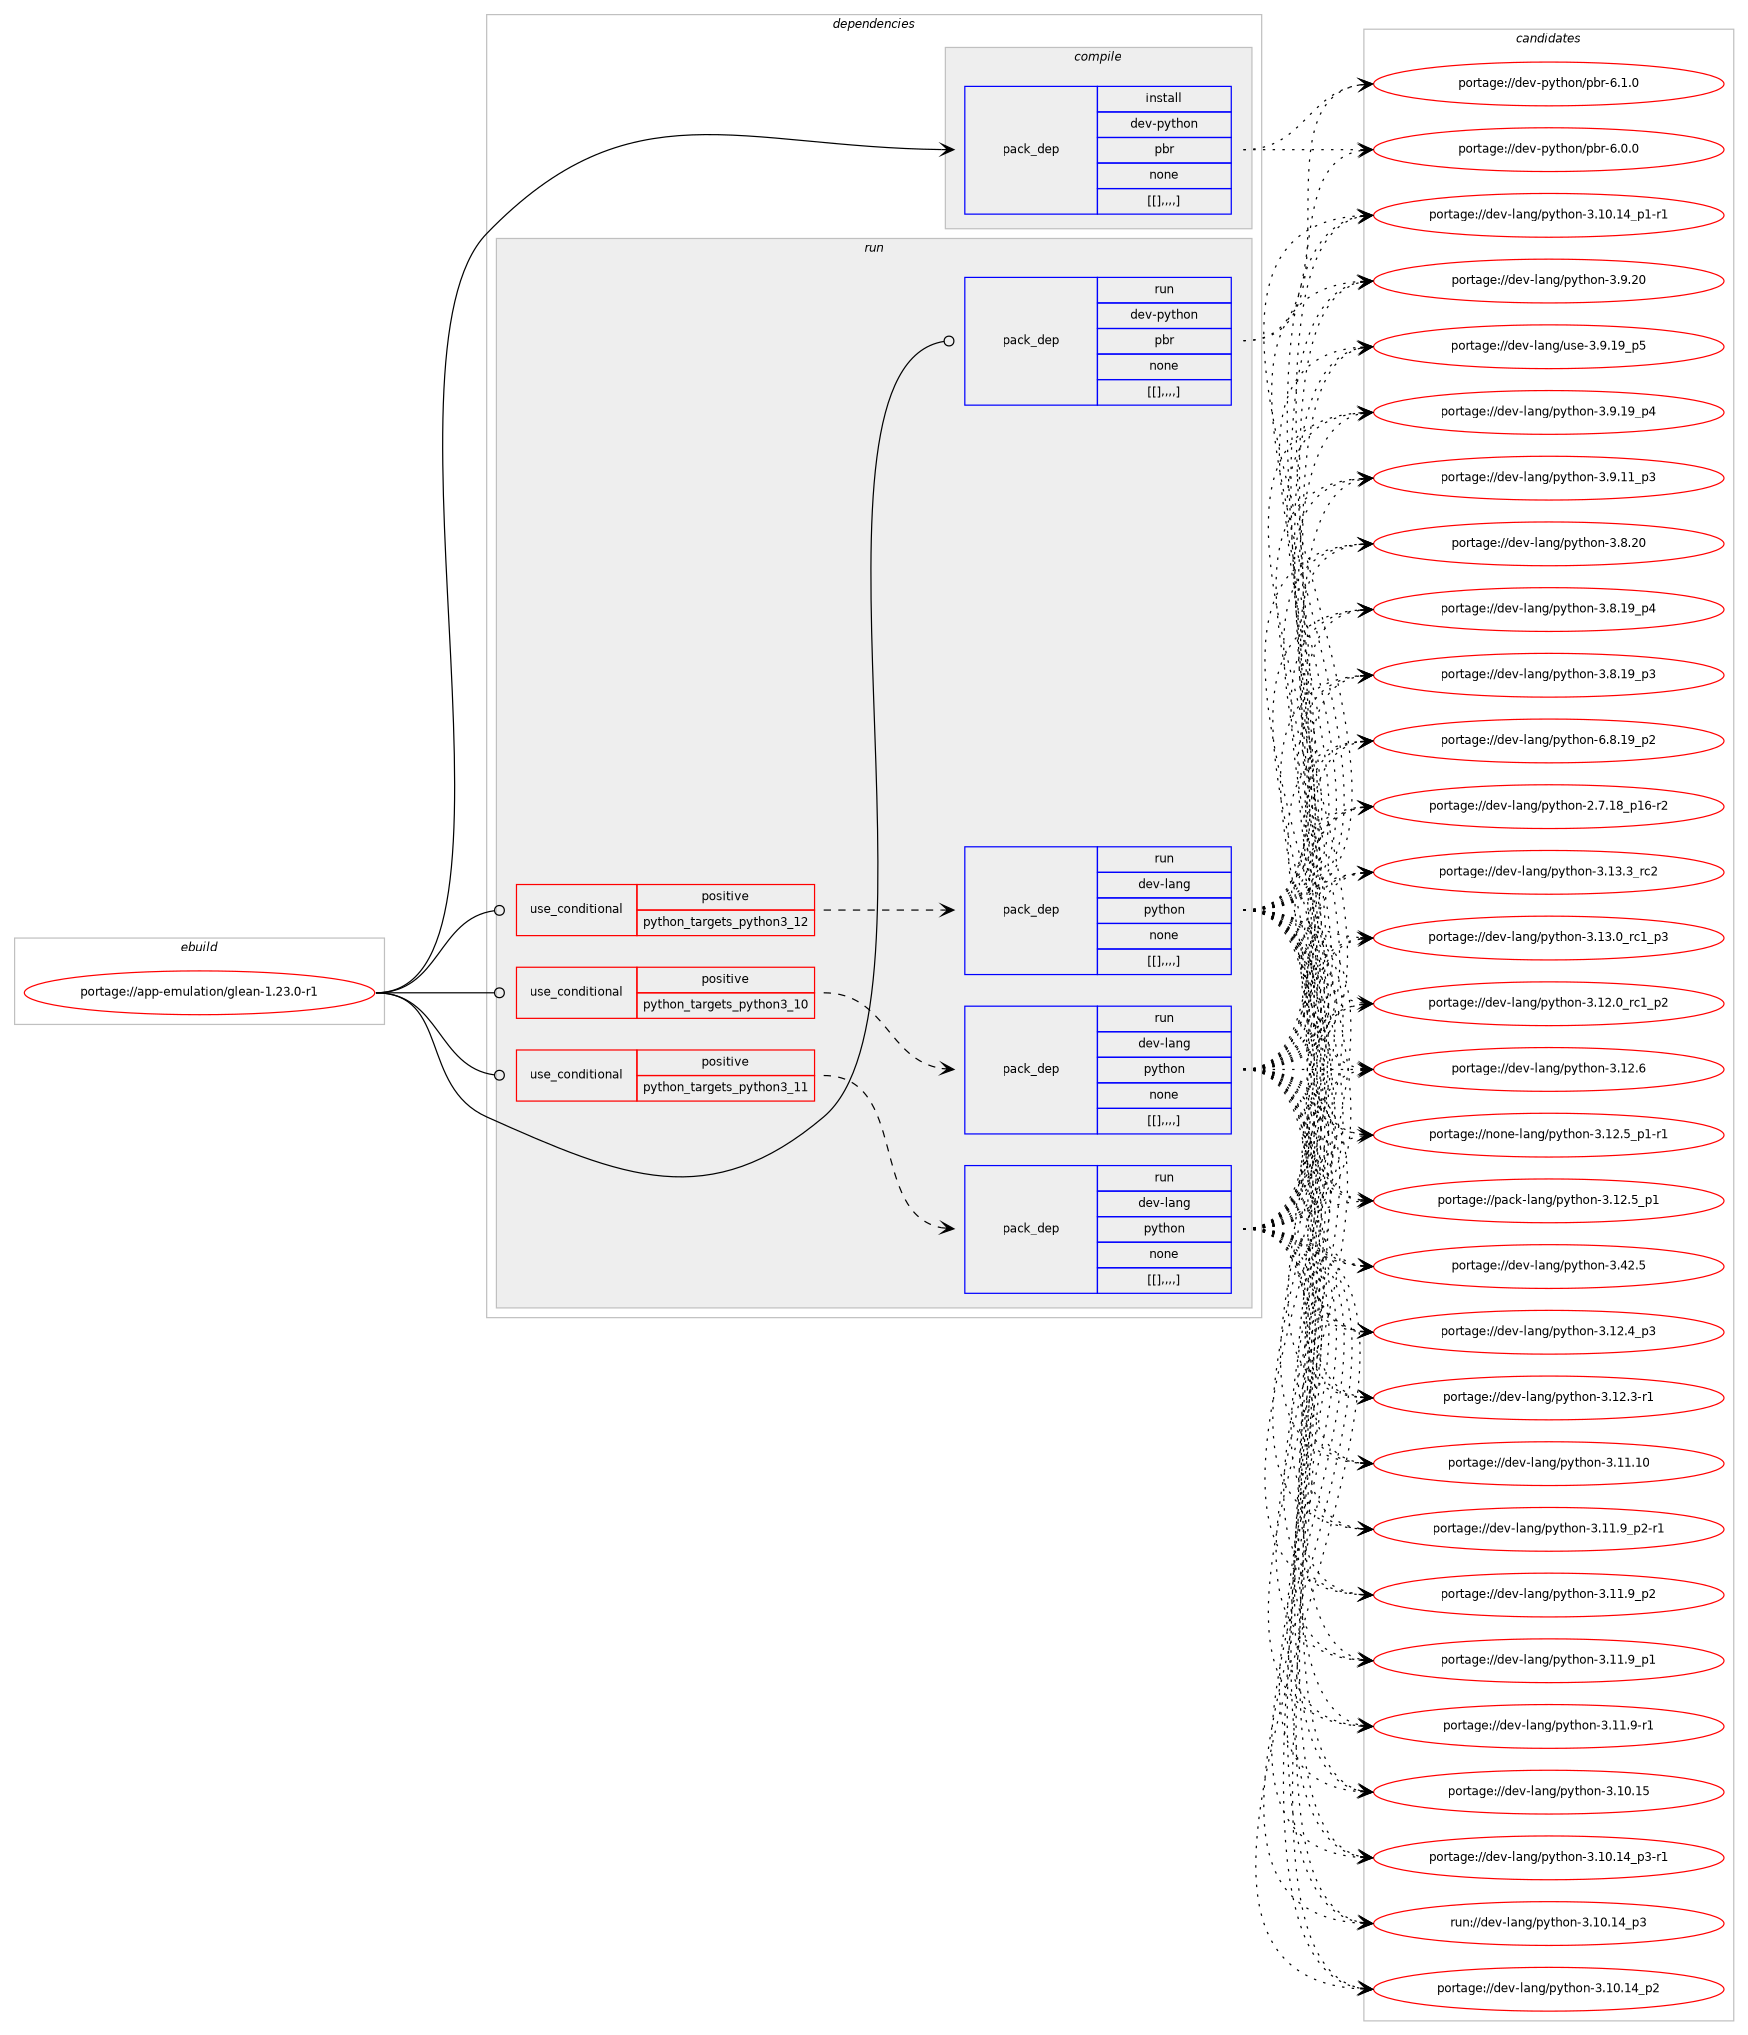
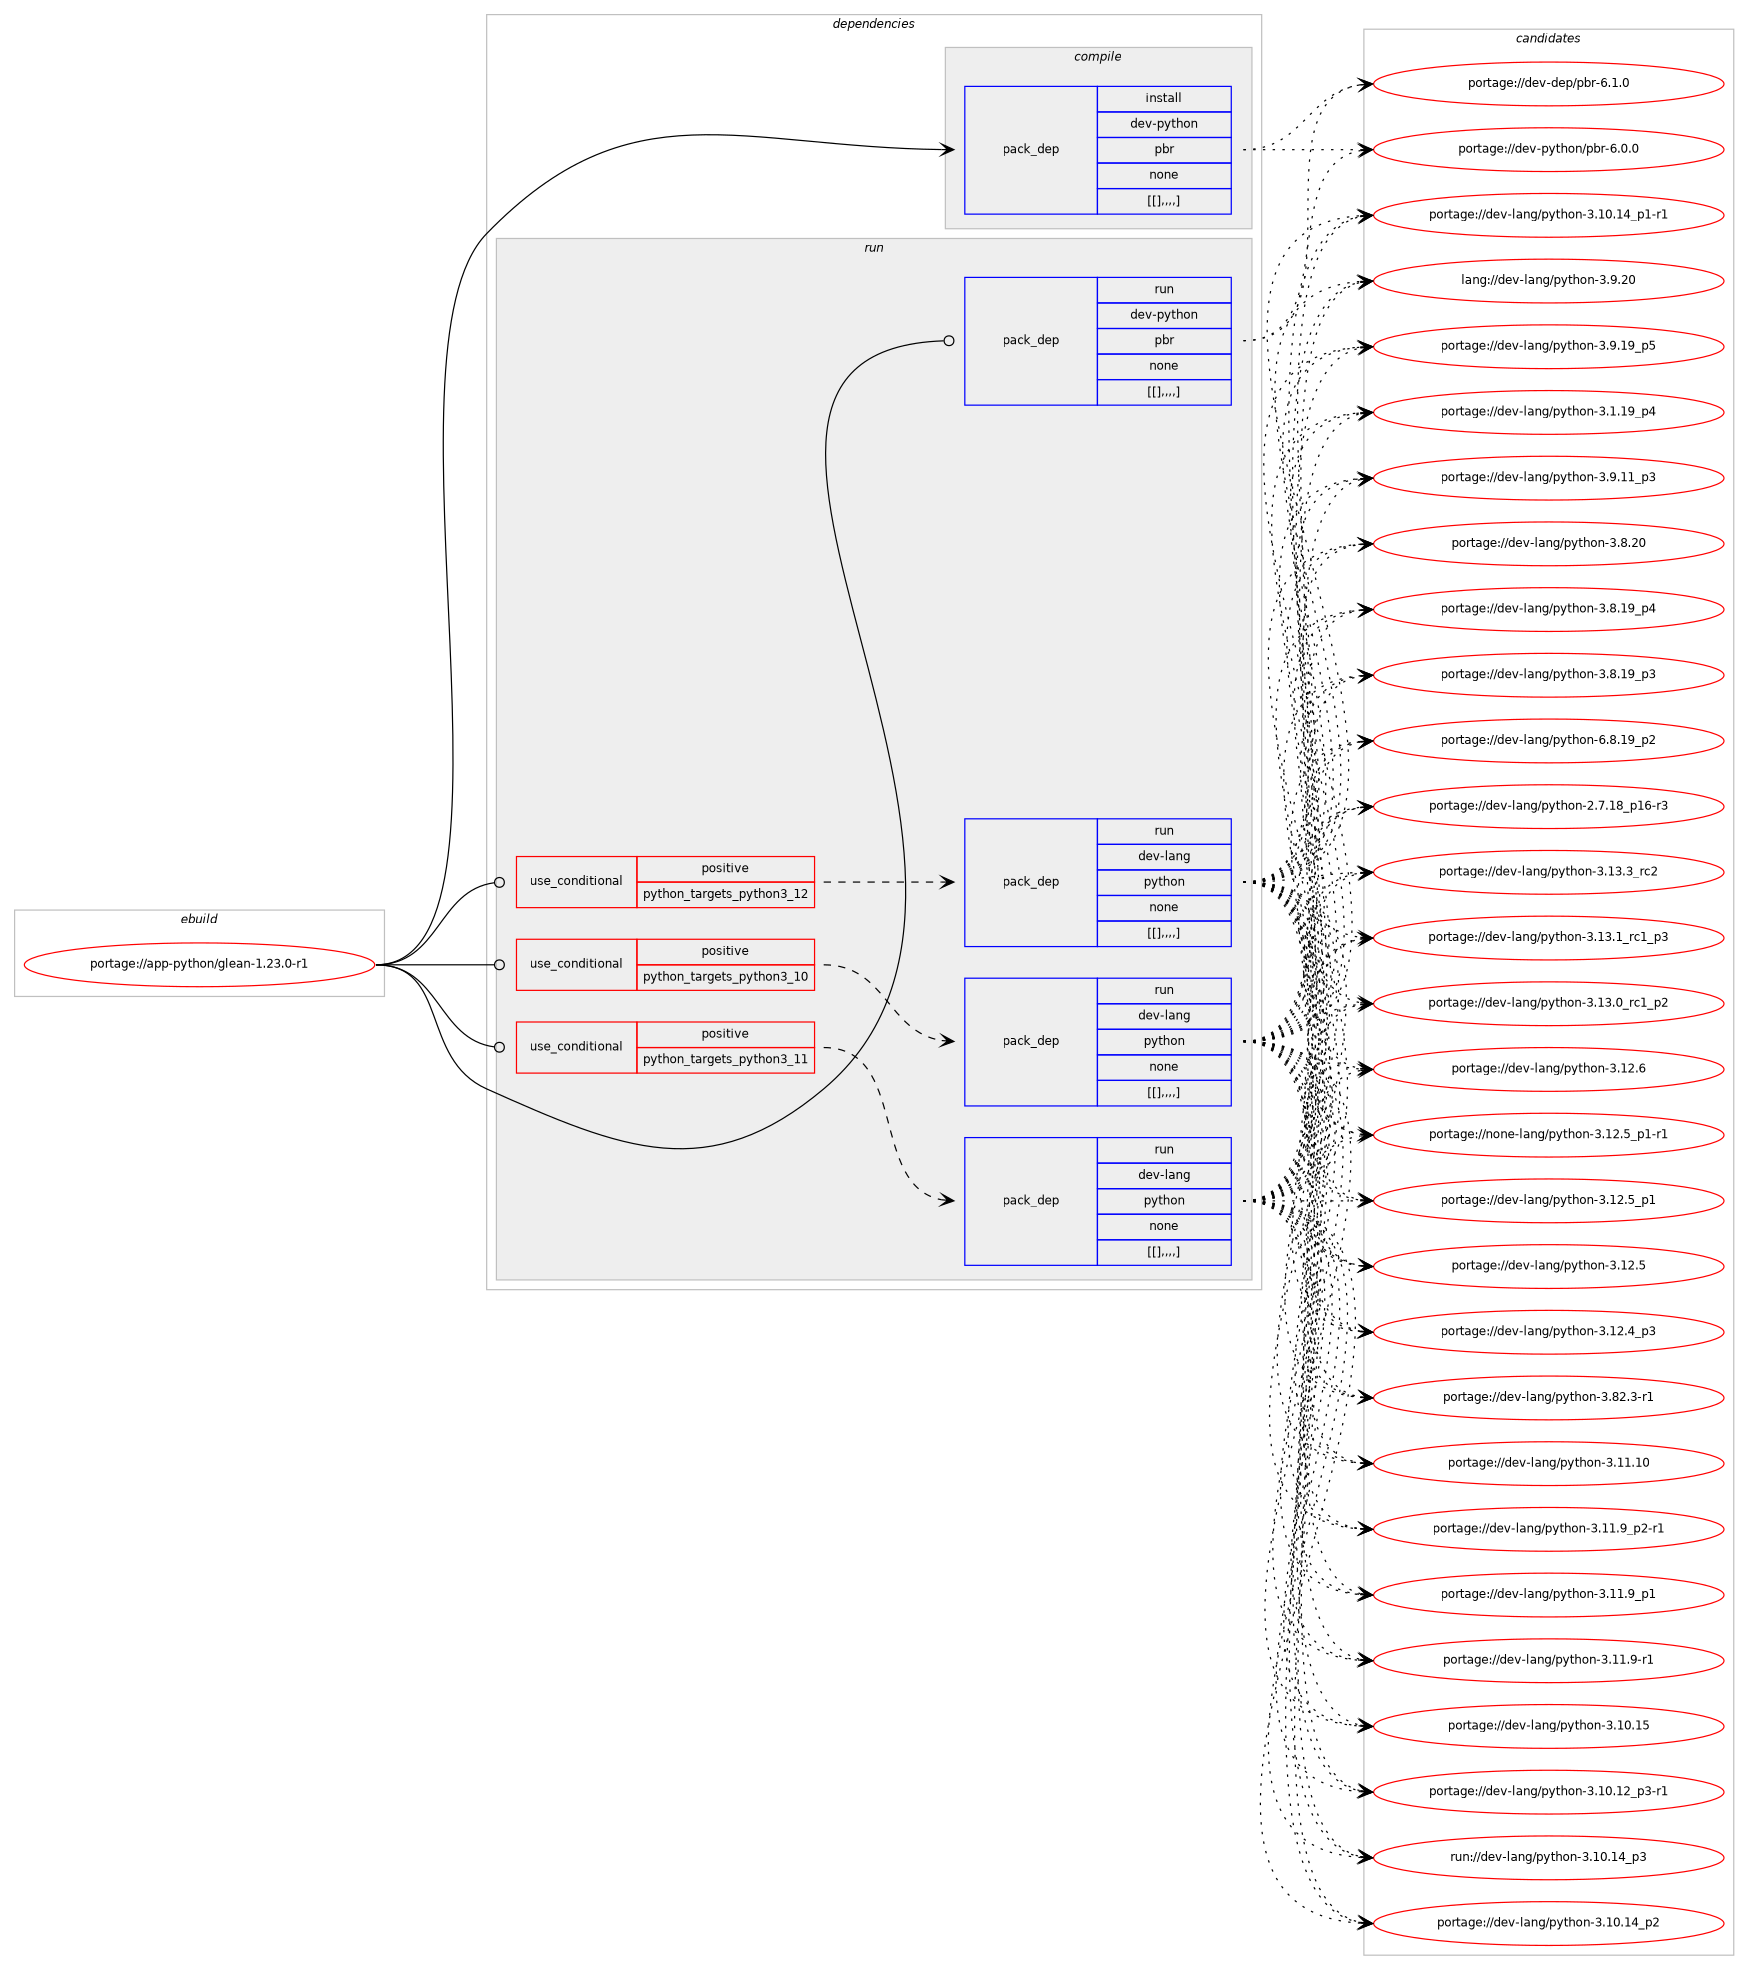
node "portage://dev-python/pbr-6.1.0": label "portage://dev-python/pbr-6.1.0" -> "portage://dev-dep/pbr-6.1.0"
node "portage://dev-lang/python-3.9.20": label "portage://dev-lang/python-3.9.20" -> "lang://dev-lang/python-3.9.20"
node "portage://dev-lang/use-3.9.19_p5": label "portage://dev-lang/use-3.9.19_p5" -> "portage://dev-lang/python-3.9.19_p5"
node "portage://dev-lang/python-3.9.19_p4": label "portage://dev-lang/python-3.9.19_p4" -> "portage://dev-lang/python-3.1.19_p4"
node "portage://dev-lang/python-2.7.18_p16-r2": label "portage://dev-lang/python-2.7.18_p16-r2" -> "portage://dev-lang/python-2.7.18_p16-r3"
node "portage://dev-lang/python-3.13.0_rc1_p3": label "portage://dev-lang/python-3.13.0_rc1_p3" -> "portage://dev-lang/python-3.13.1_rc1_p3"
node "portage://app-emulation/glean-1.23.0-r1": label "portage://app-emulation/glean-1.23.0-r1" -> "portage://app-python/glean-1.23.0-r1"
node "portage://dev-lang/python-3.12.0_rc1_p2": label "portage://dev-lang/python-3.12.0_rc1_p2" -> "portage://dev-lang/python-3.13.0_rc1_p2"
node "portage://pack-lang/python-3.12.5_p1": label "portage://pack-lang/python-3.12.5_p1" -> "portage://dev-lang/python-3.12.5_p1"
node "portage://dev-lang/python-3.42.5": label "portage://dev-lang/python-3.42.5" -> "portage://dev-lang/python-3.12.5"
node "portage://dev-lang/python-3.12.3-r1": label "portage://dev-lang/python-3.12.3-r1" -> "portage://dev-lang/python-3.82.3-r1"
node "portage://dev-lang/python-3.11.9_p2": removed
node "portage://dev-lang/python-3.10.14_p3-r1": label "portage://dev-lang/python-3.10.14_p3-r1" -> "portage://dev-lang/python-3.10.12_p3-r1"
